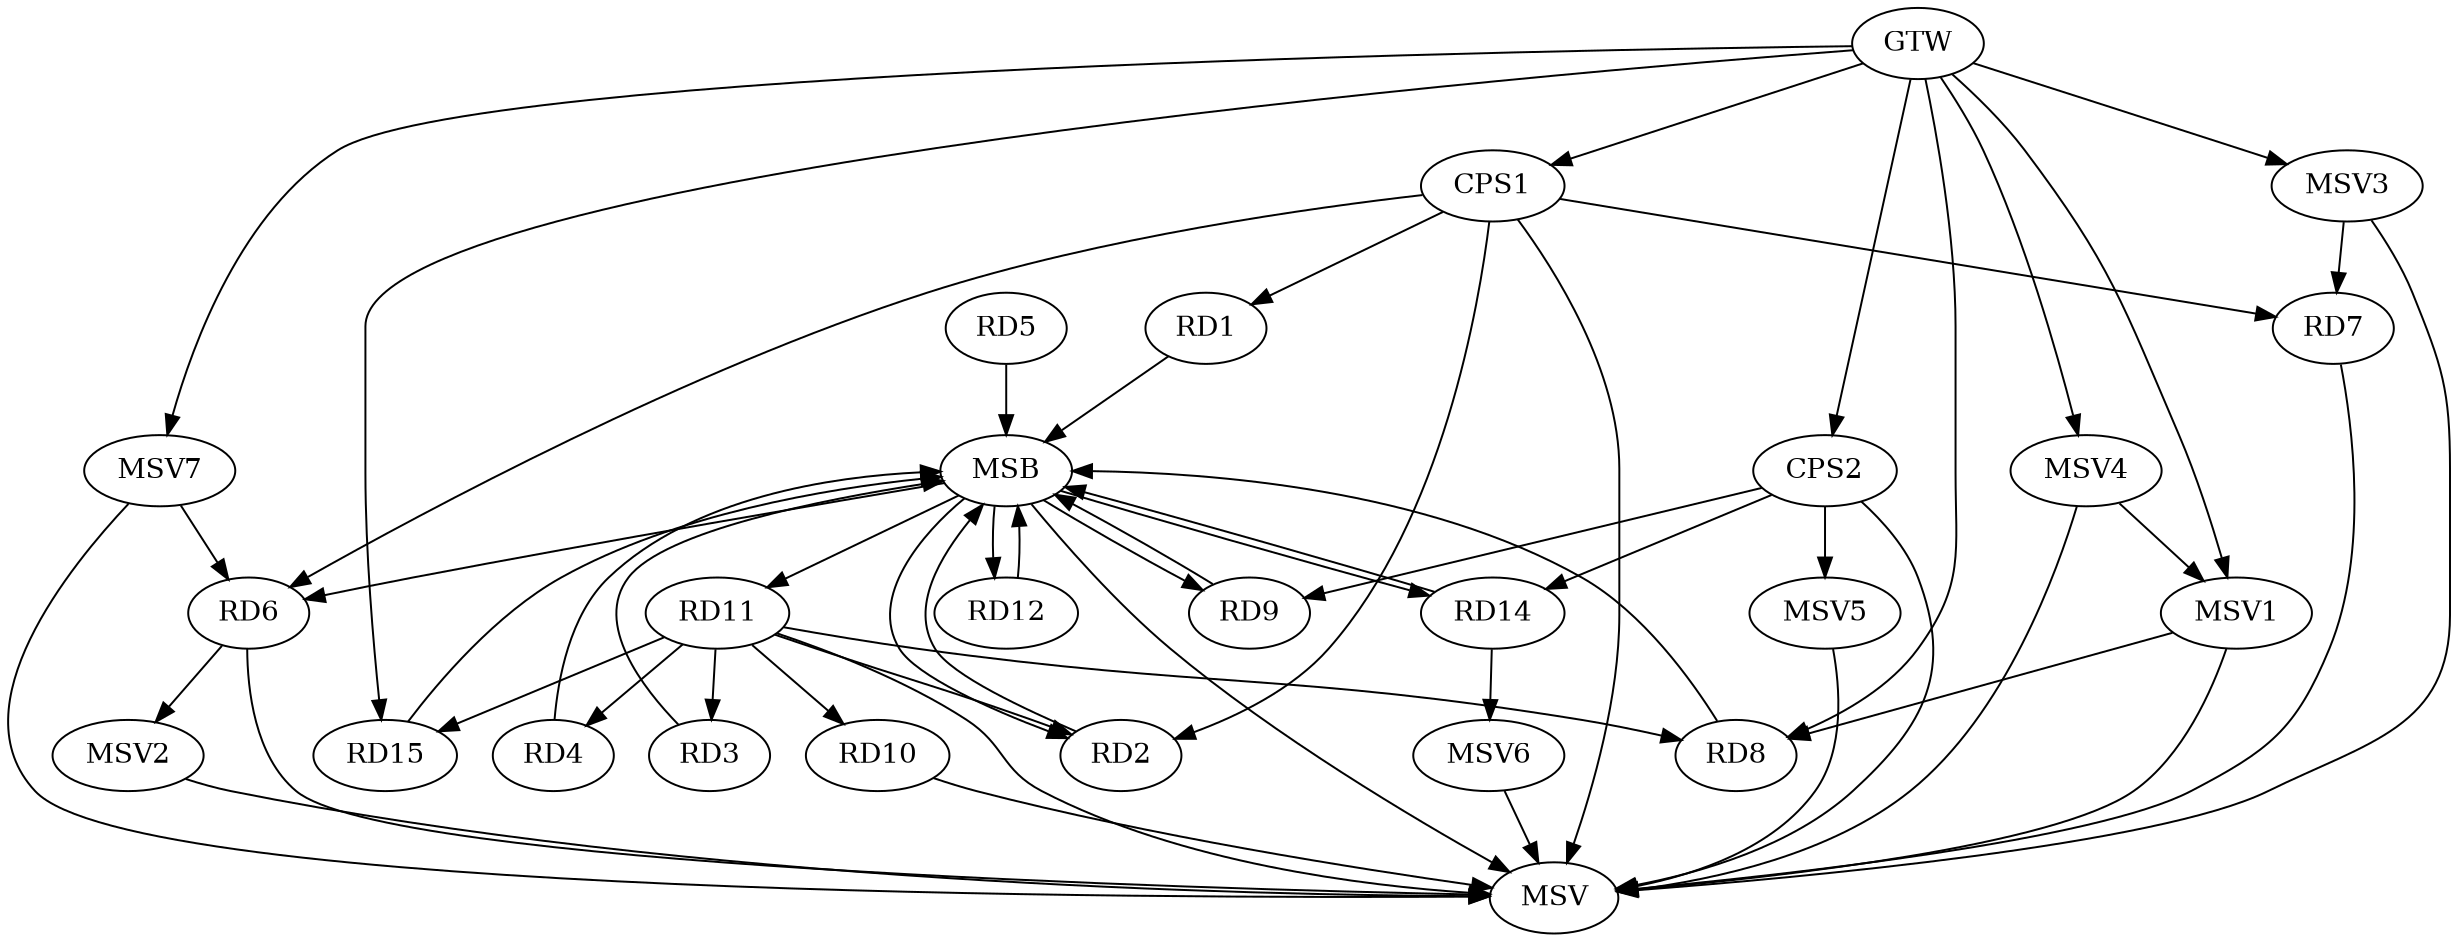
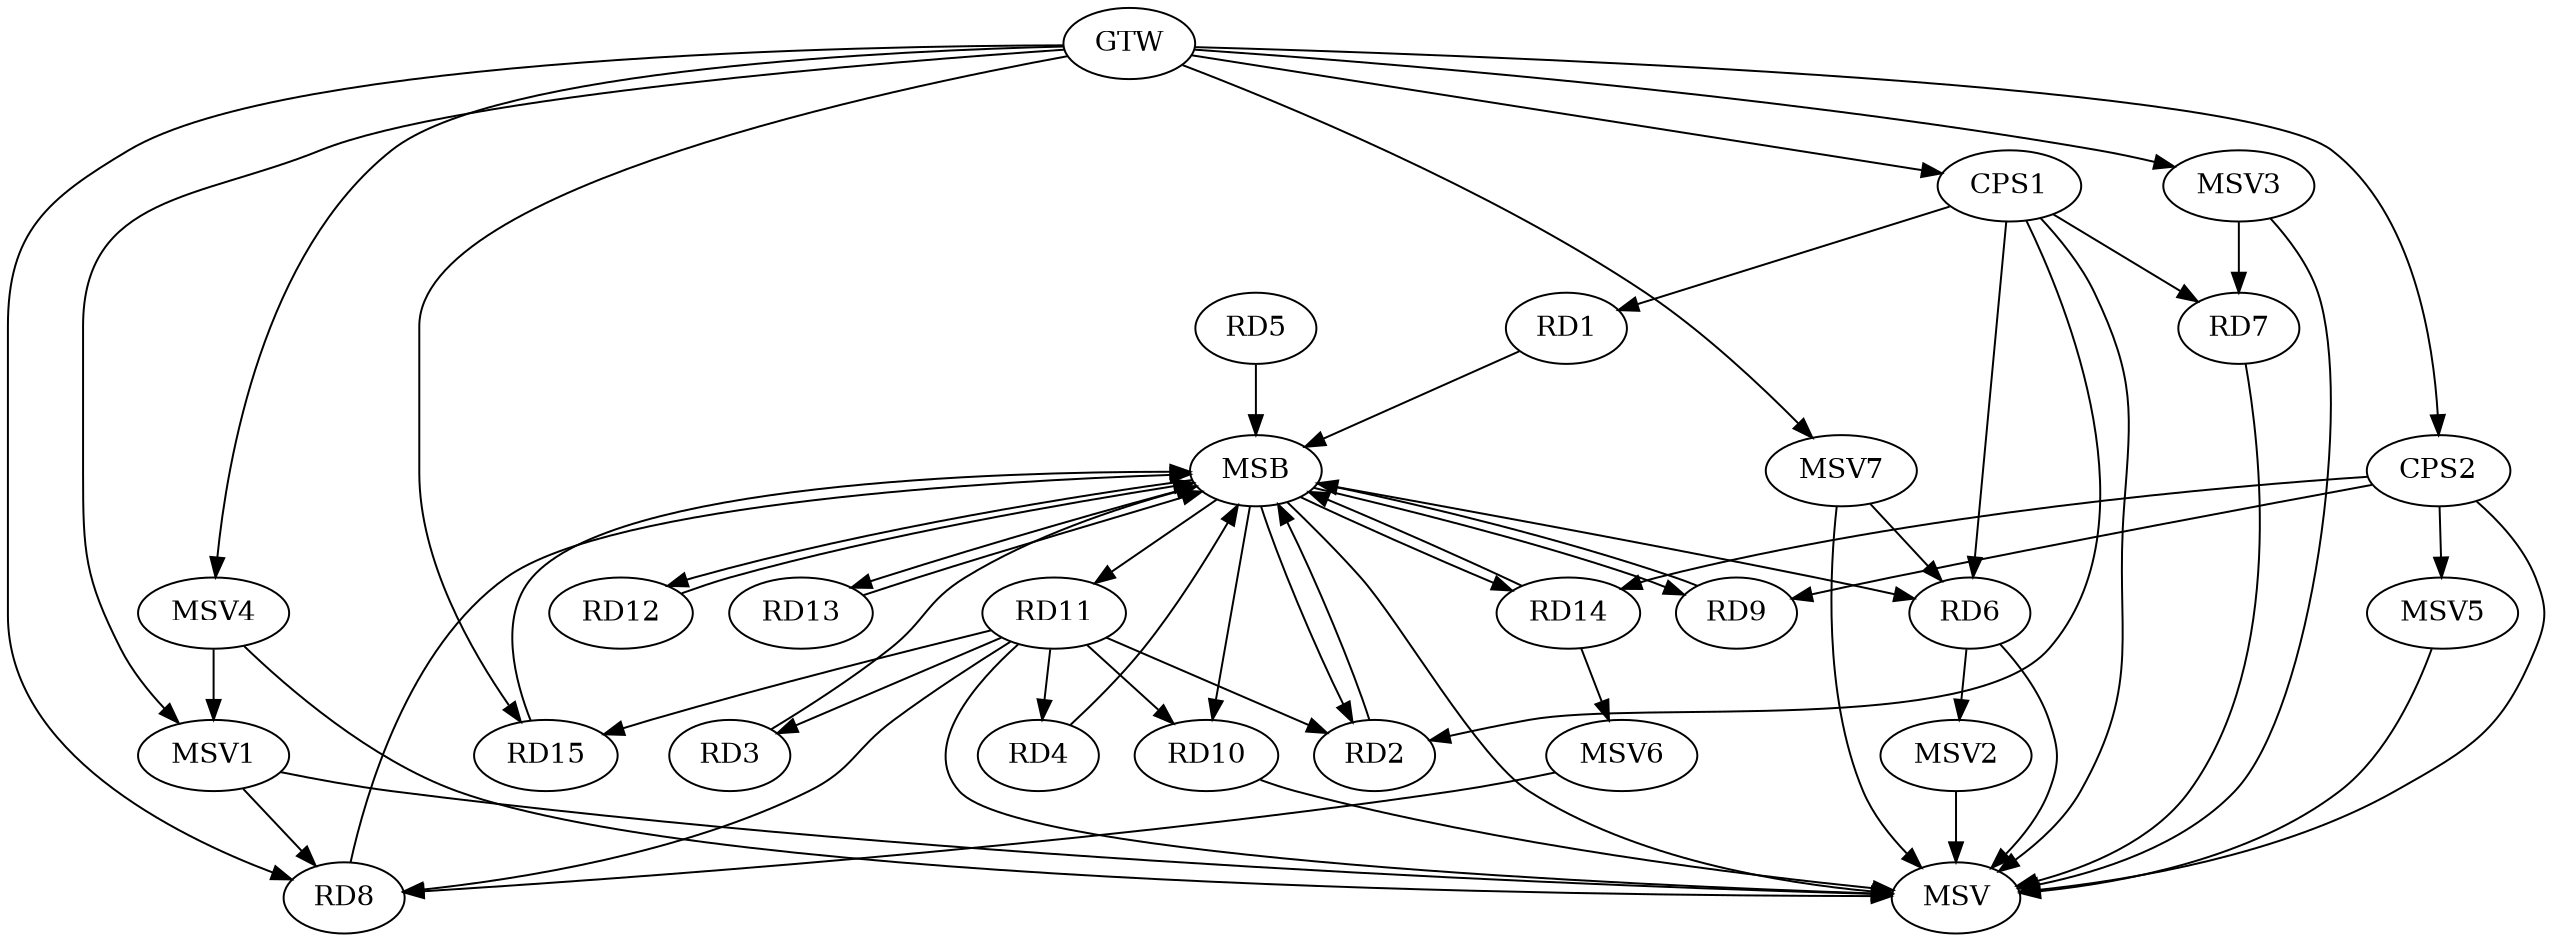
edge "MSB" -> "RD10": added
node "RD13": added
edge "MSV6" -> "MSV": now "MSV6" -> "RD8"
